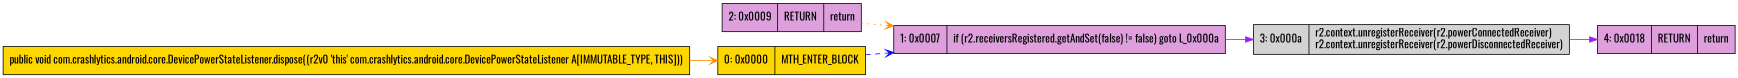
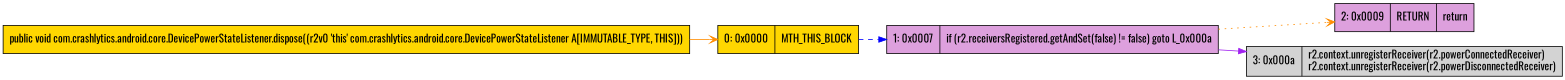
edge "2: 0x0009" -> "1: 0x0007": reversed
node "4: 0x0018": removed
edge "0: 0x0000" -> "1: 0x0007": arrowhead vee -> normal
node "0: 0x0000": text "MTH_ENTER_BLOCK" -> "MTH_THIS_BLOCK"
